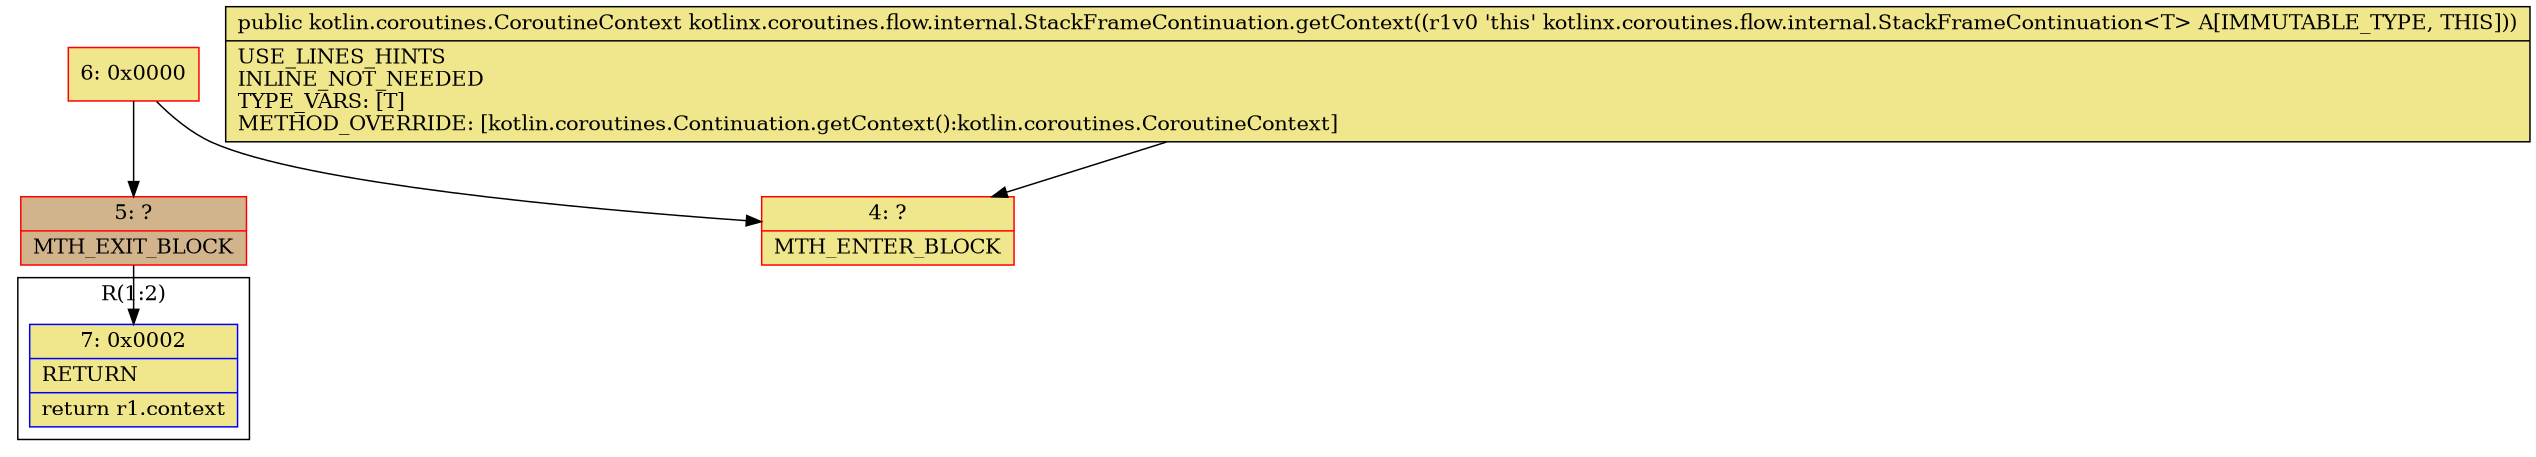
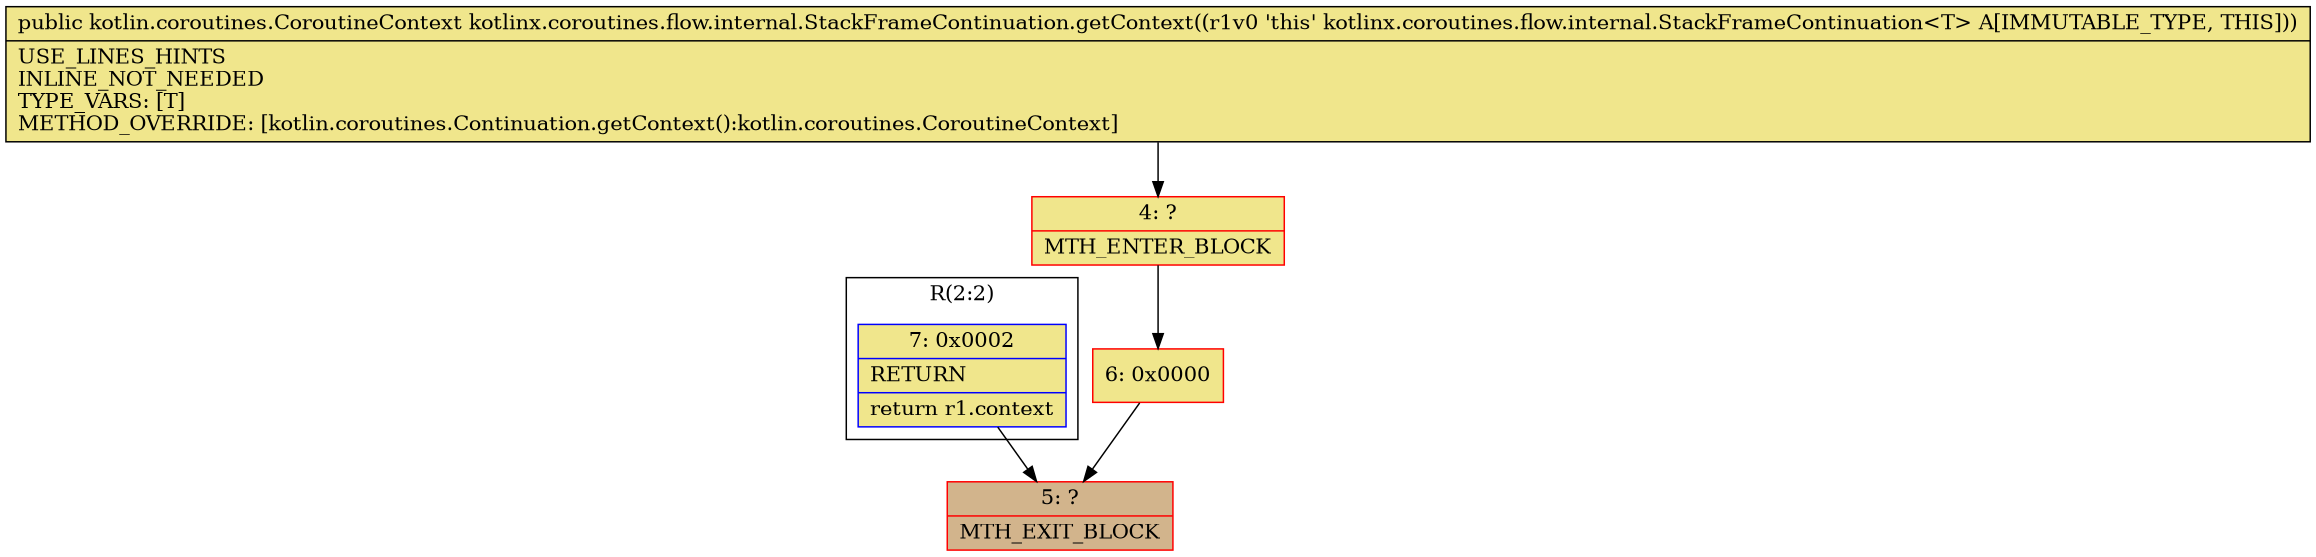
edge "6: 0x0000" -> "4: ?": reversed
edge "5: ?" -> "7: 0x0002": reversed
cluster "R(1:2)": label "R(1:2)" -> "R(2:2)"
